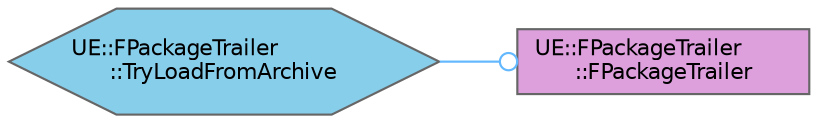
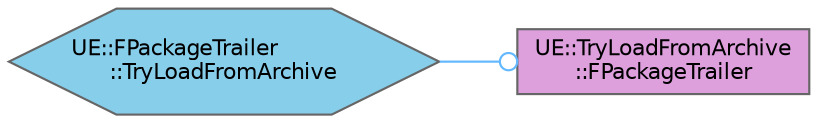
node "UE::FPackageTrailer ::FPackageTrailer": label "UE::FPackageTrailer ::FPackageTrailer" -> "UE::TryLoadFromArchive ::FPackageTrailer"
